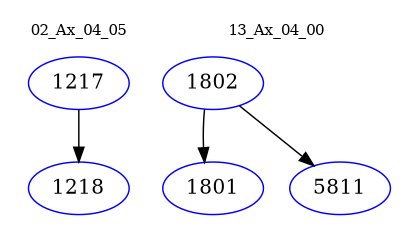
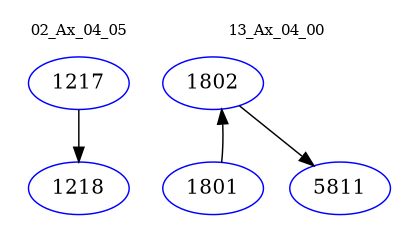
edge "1802" -> "1801": reversed
